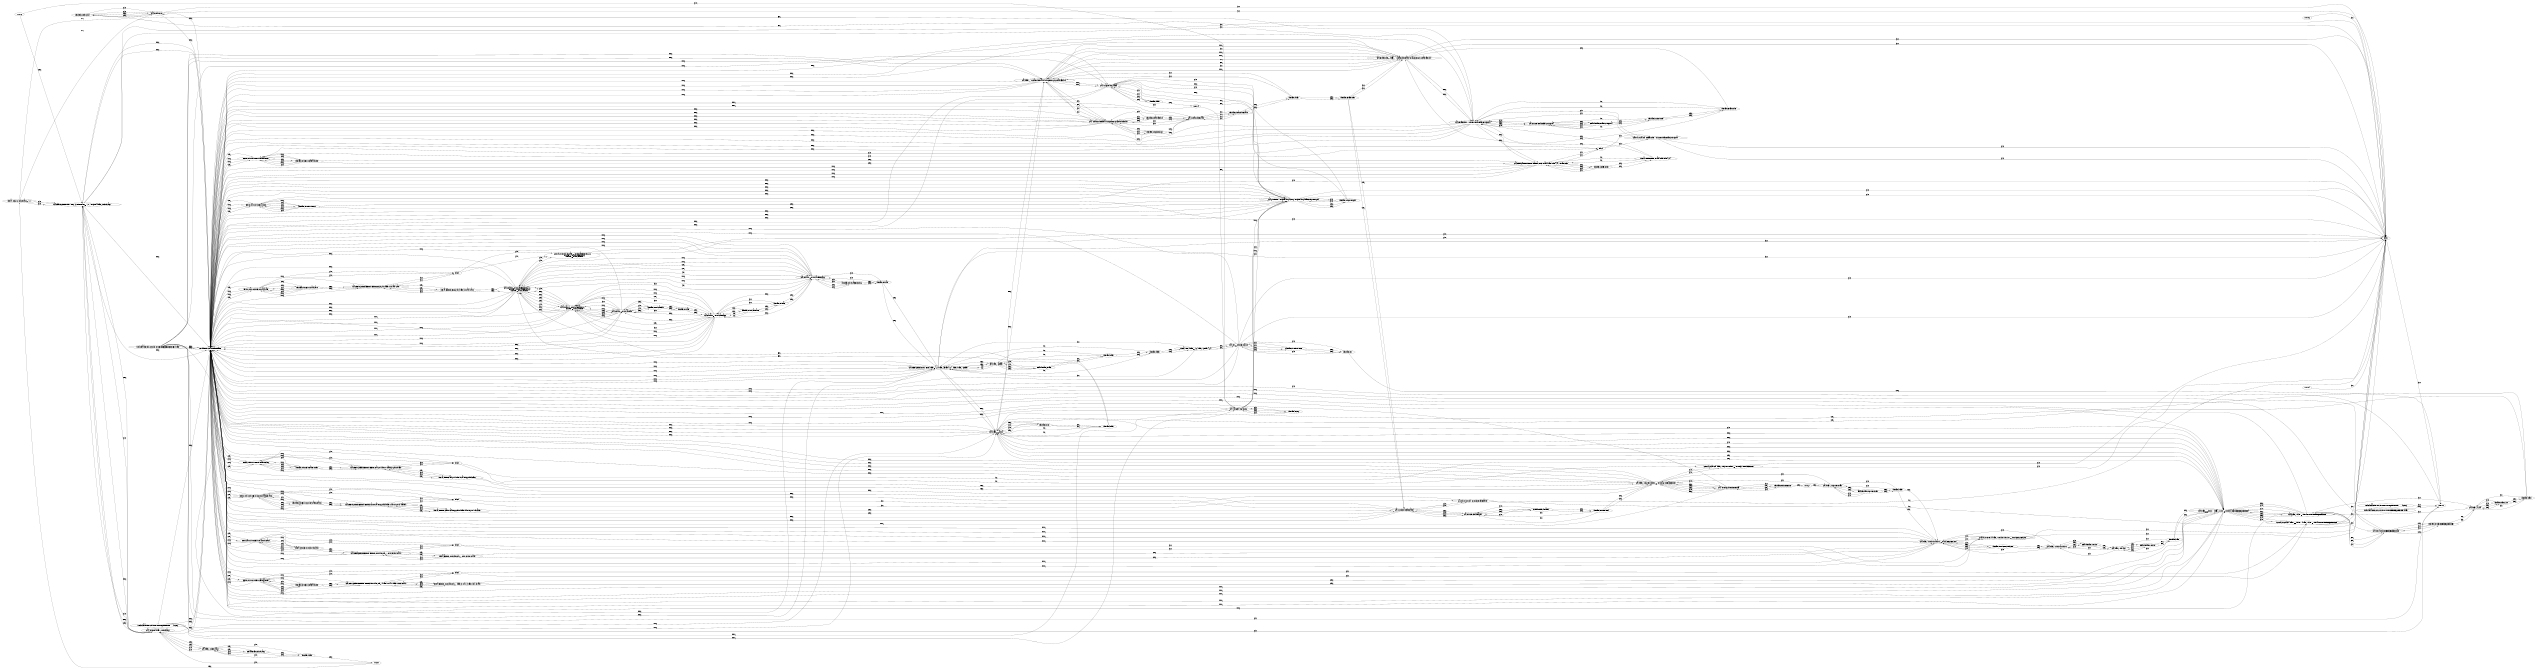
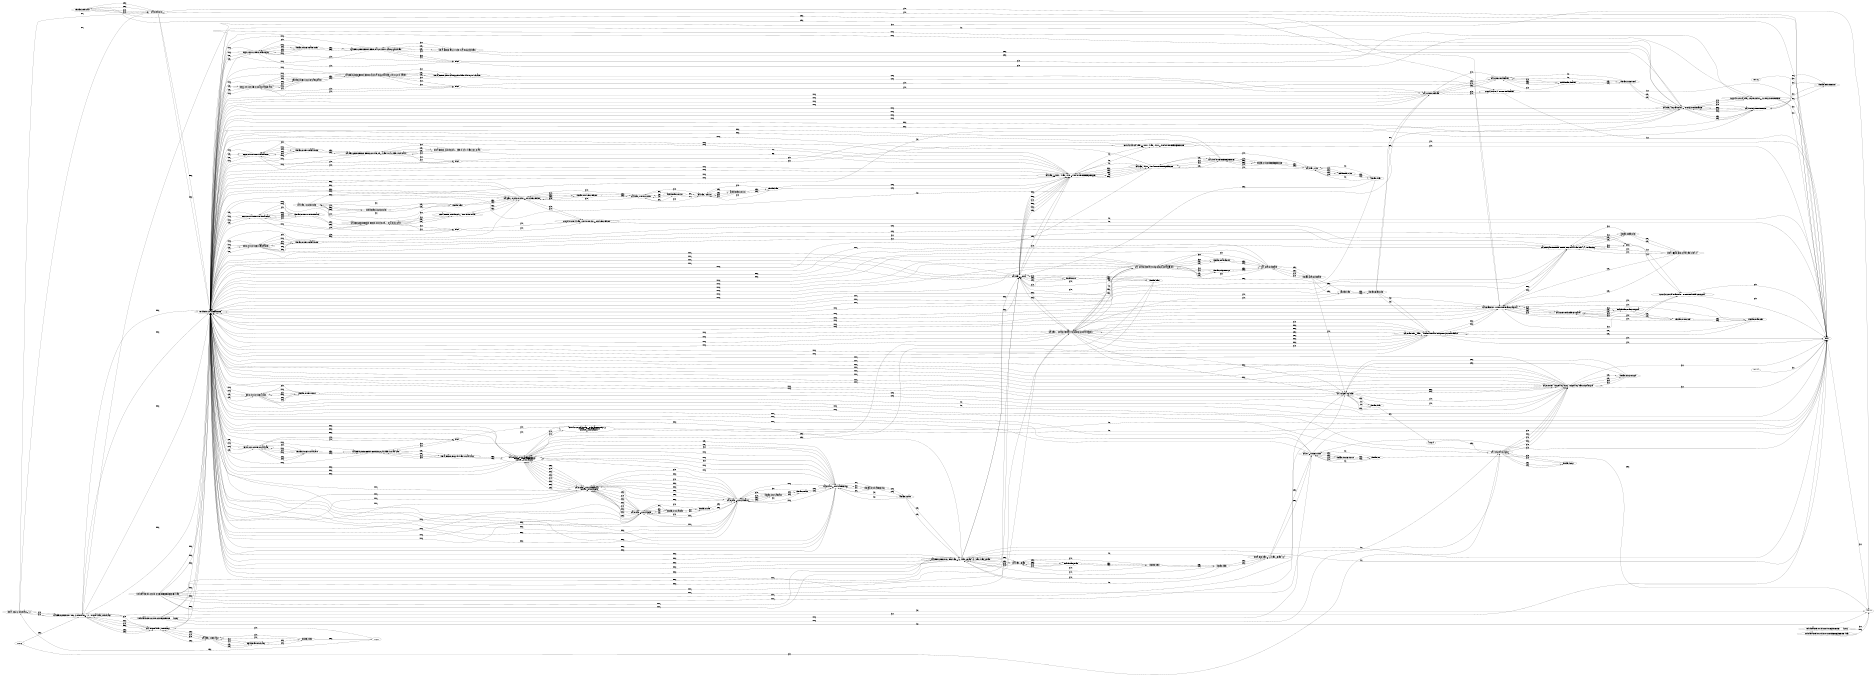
edge "1000219" -> "(Call,(unsigned long)buffer)": now "(Identifier,meta_mode_enable)" -> "(Call,(unsigned long)buffer)"
edge "1000100" -> "(MethodReturn,OMX_ERRORTYPE)": reversed
node "1000167": removed
node "(Call,!m_sInPortDef.bEnabled)": label "(Call,!m_sInPortDef.bEnabled)" -> "(Call,!m_sInPortDef.buffer)"
node "(Literal,OMX_ErrorVersionMismatch)": label "(Literal,OMX_ErrorVersionMismatch)" -> "(Identifier,OMX_ErrorVersionMismatch)"
